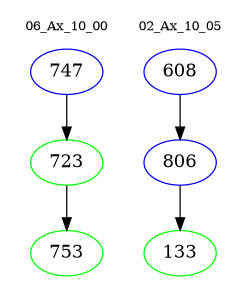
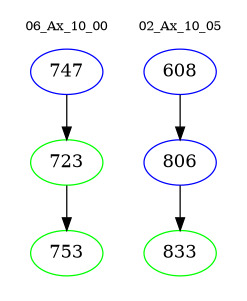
node "133": label "133" -> "833"
